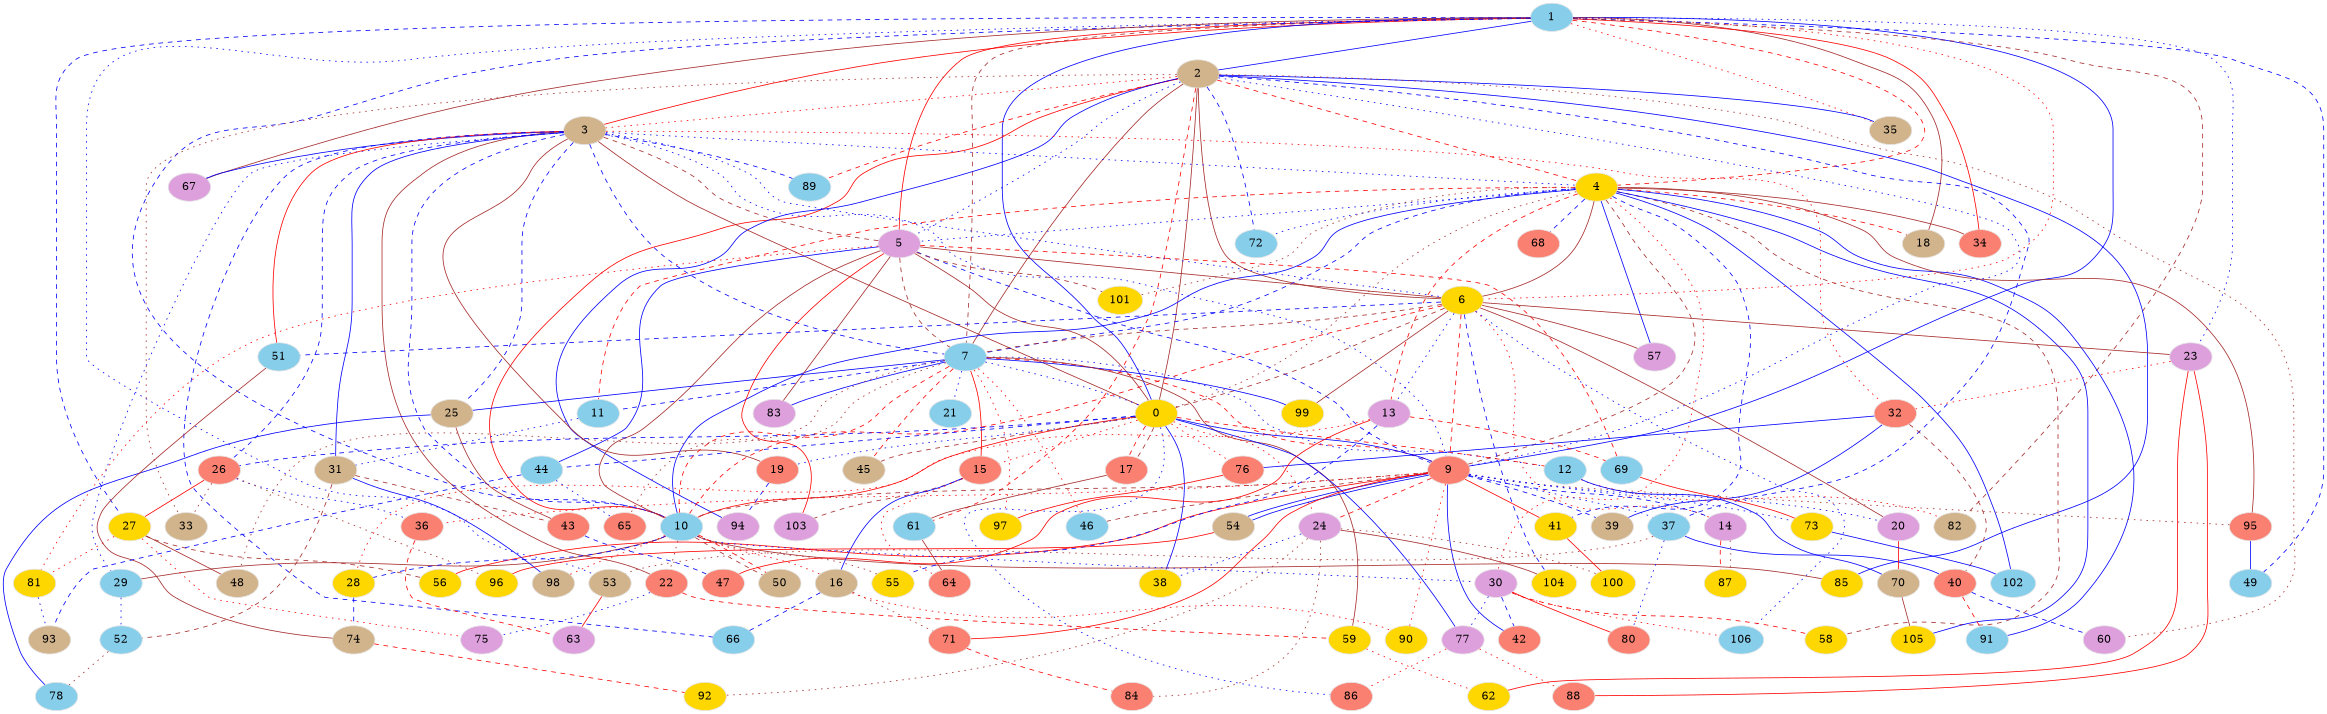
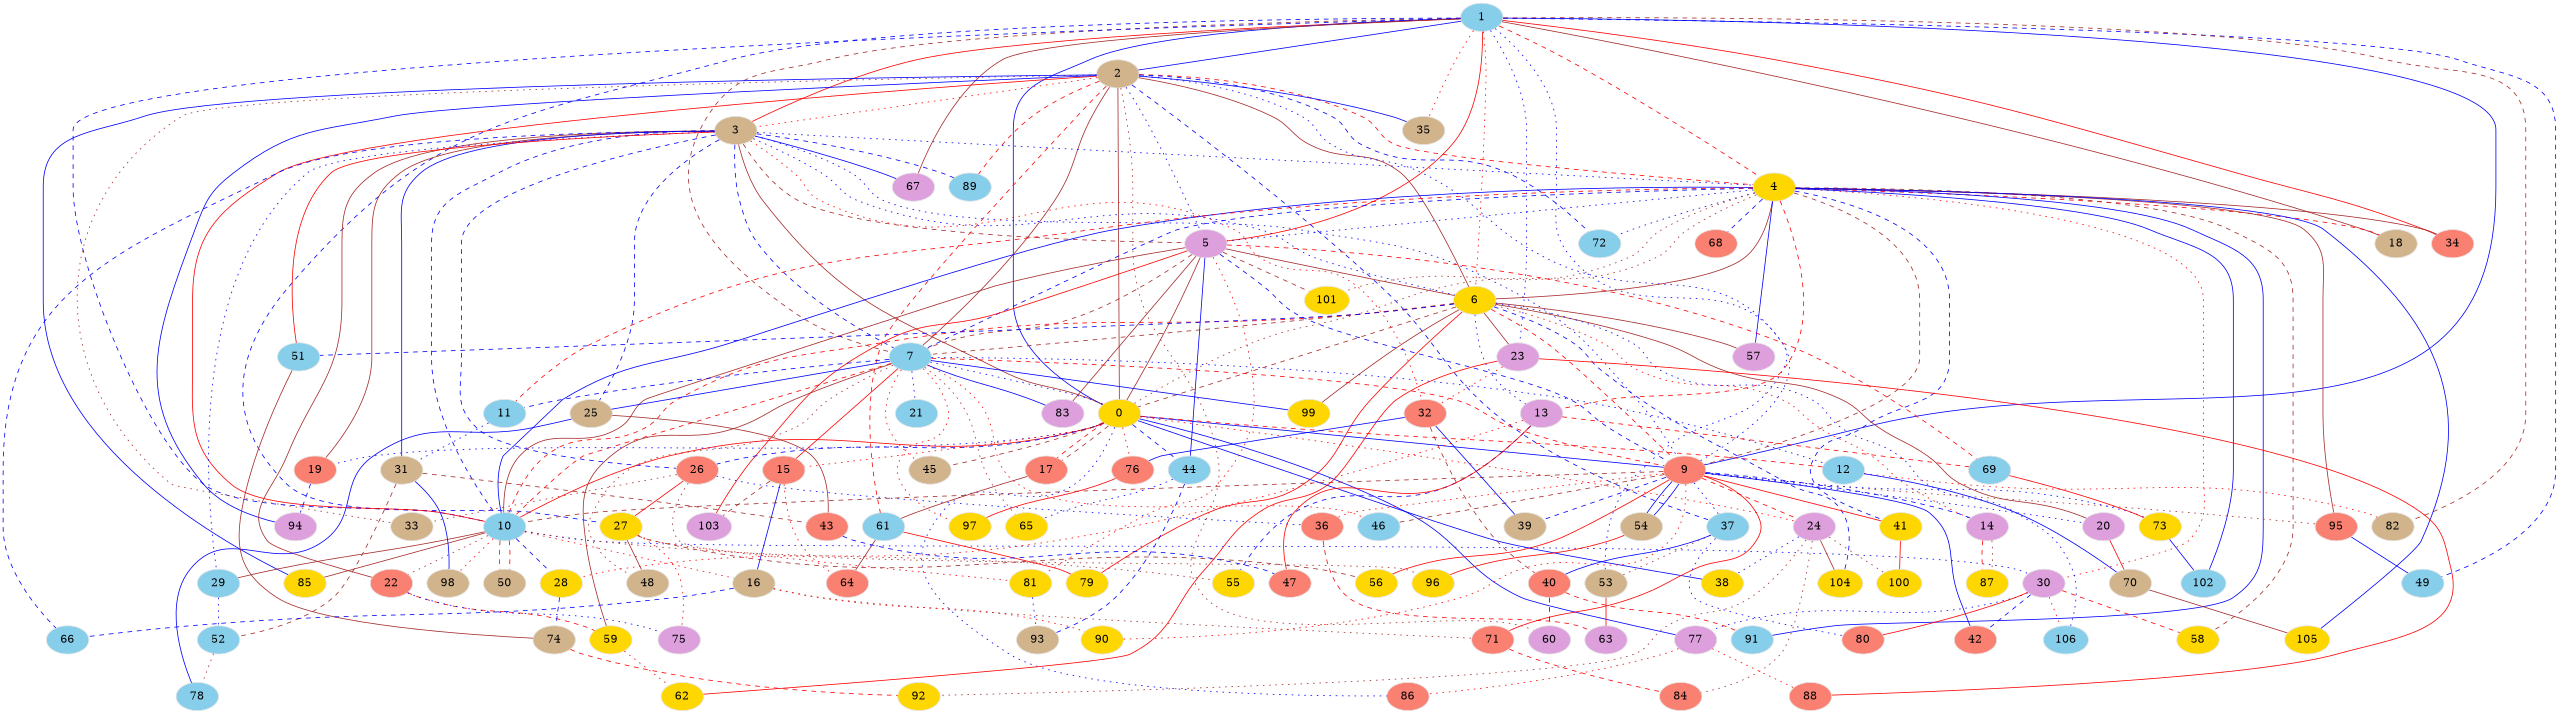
edge "7" -- "45": style dashed -> dotted
node "65": fillcolor salmon -> gold
node "79": added
